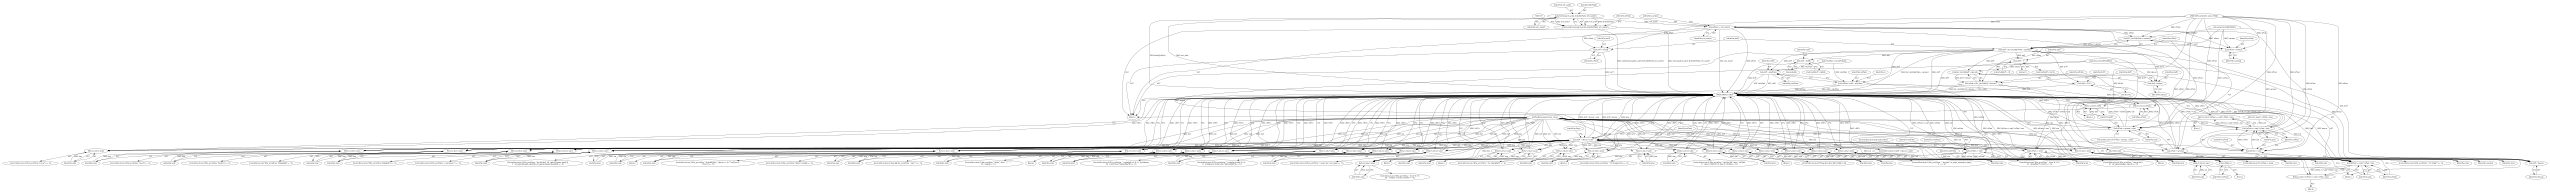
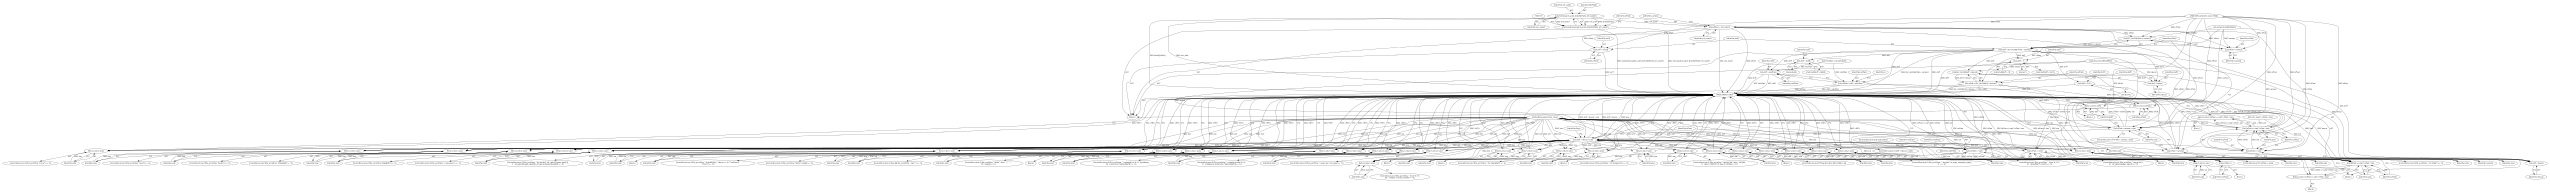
edge "(Call,nbuf[doff + 0x7c])" -> "(Call,doff + 0x7c)": removed, label "CFG:"
edge "(MethodParameterIn,size_t size)" -> "(Call,doff + descsz > size)": added, label "DDG: size"
edge "(ControlStructure,if (offset + namesz > size))" -> "(Call,offset + namesz > size)": reversed
